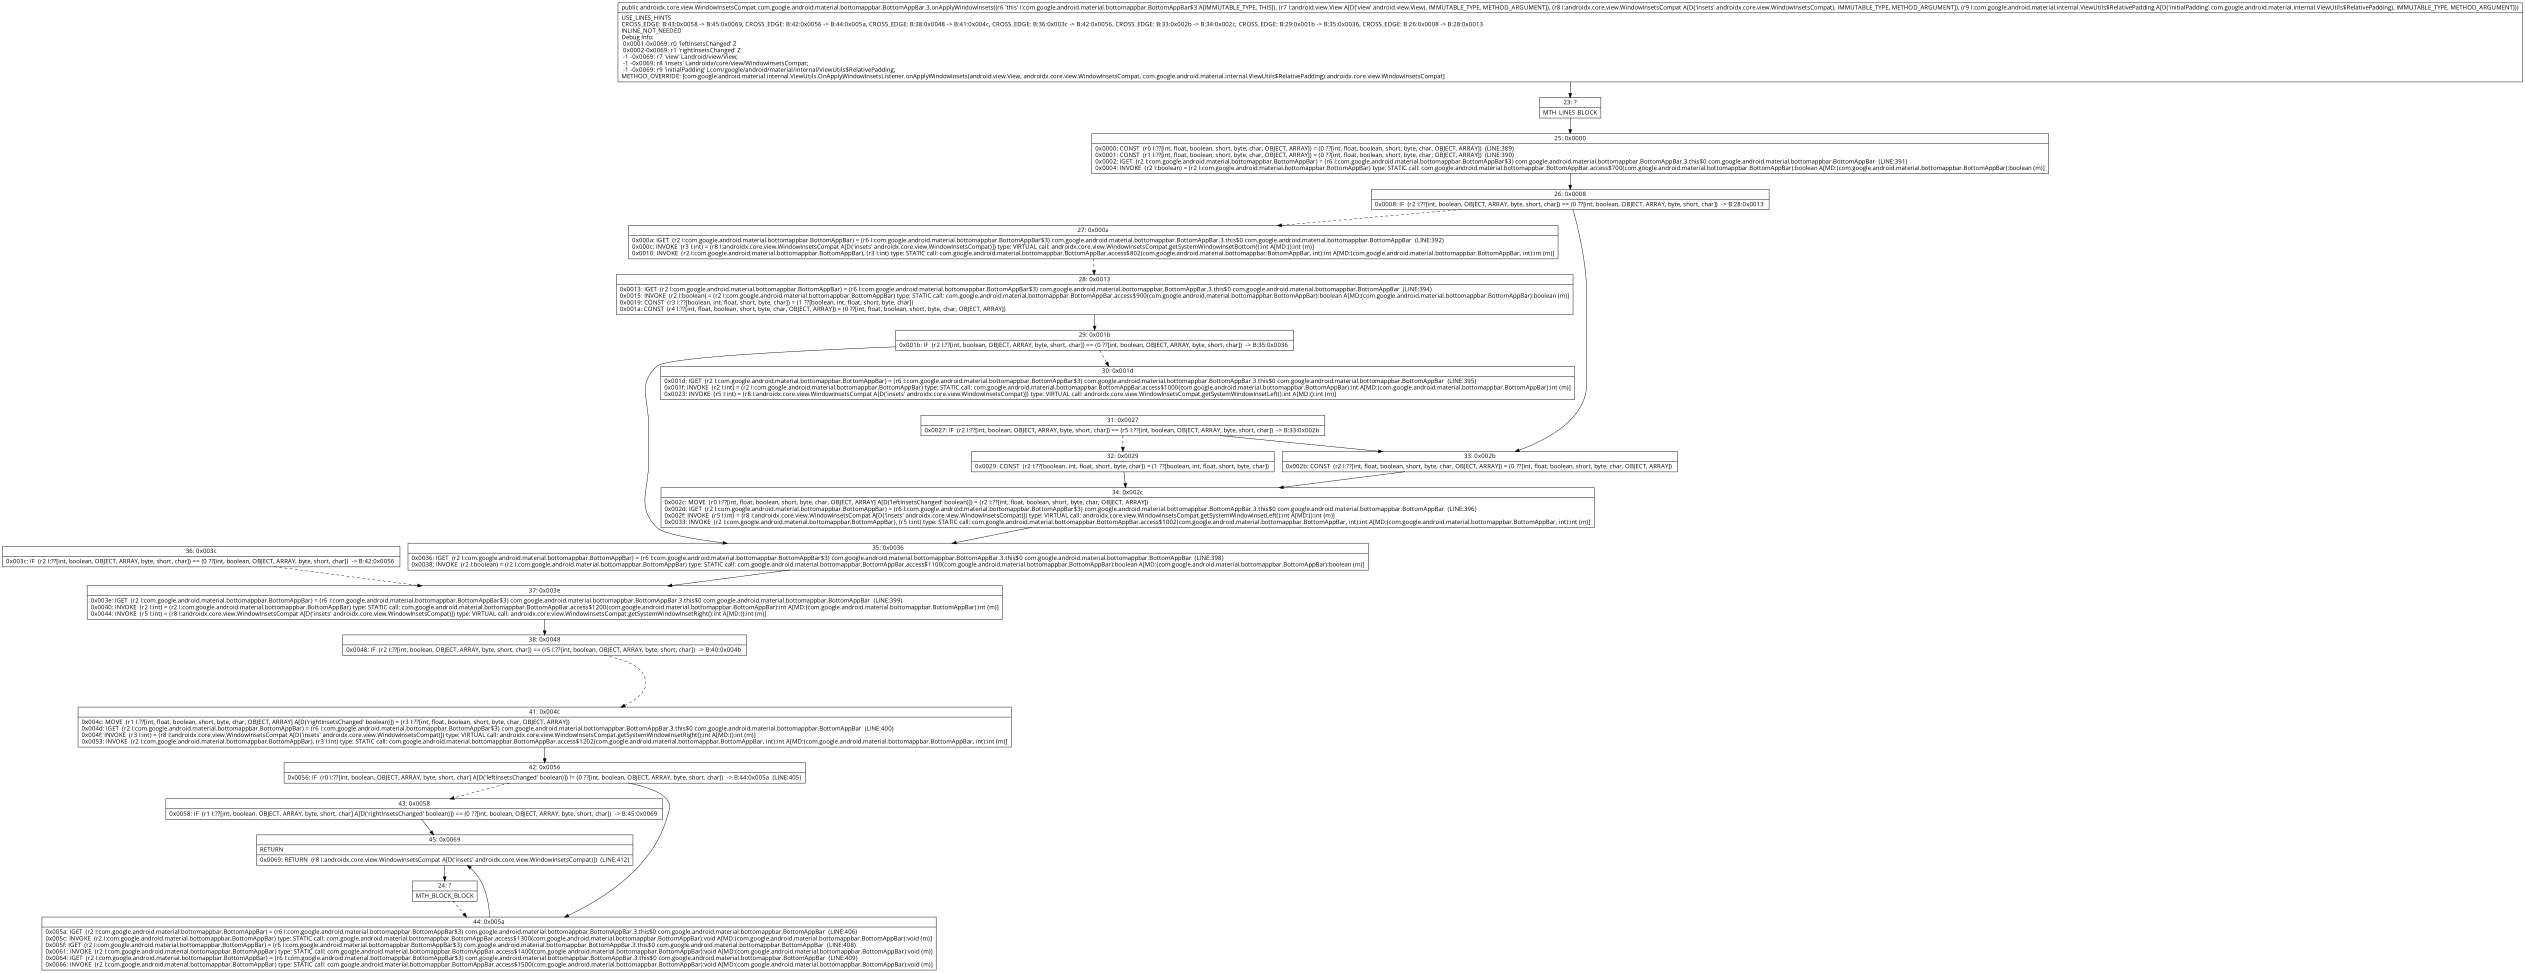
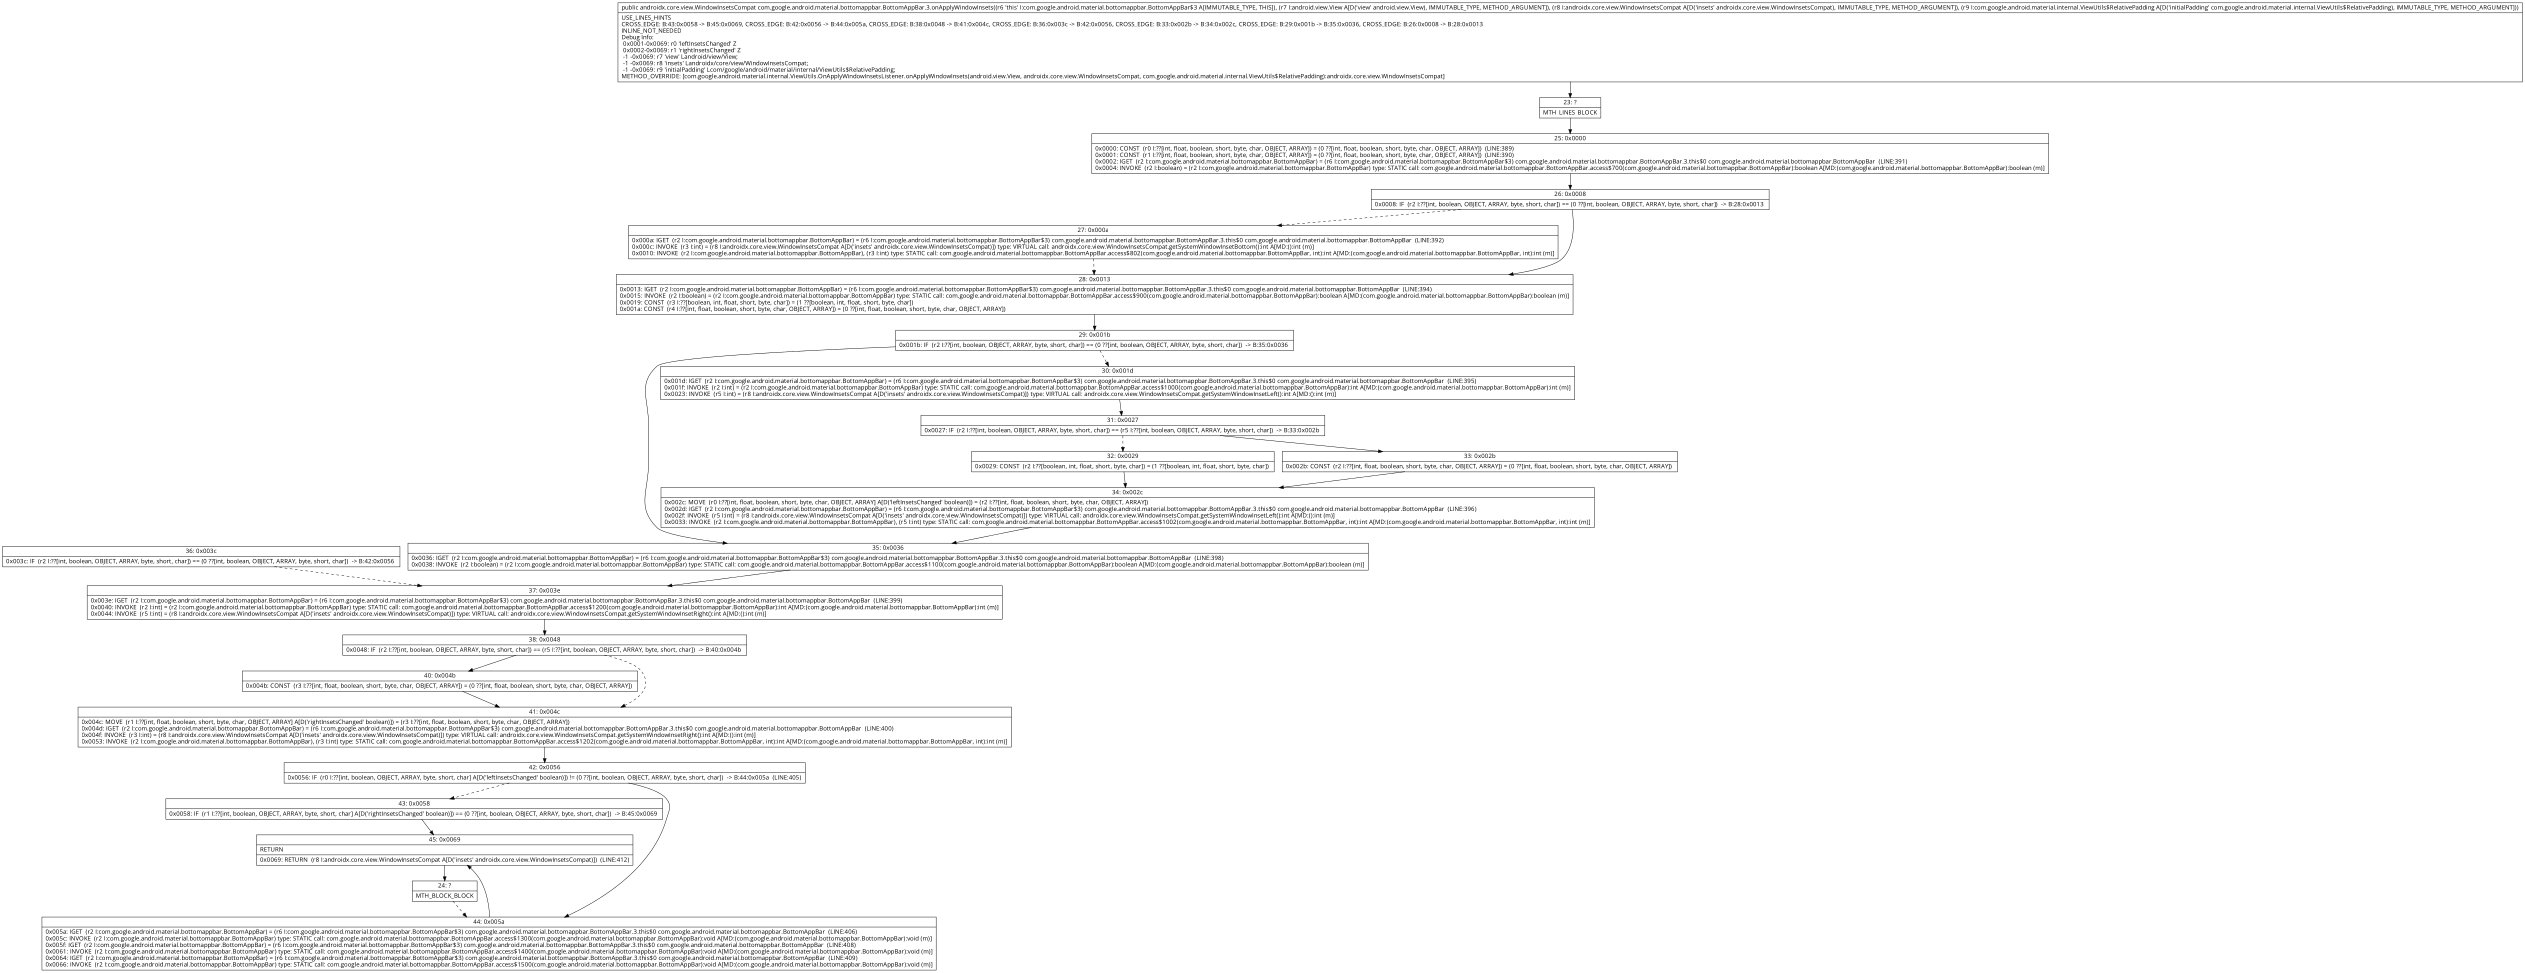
edge "26: 0x0008" -> "33: 0x002b": now "26: 0x0008" -> "28: 0x0013"
edge "30: 0x001d" -> "31: 0x0027": added
node "40: 0x004b": added
